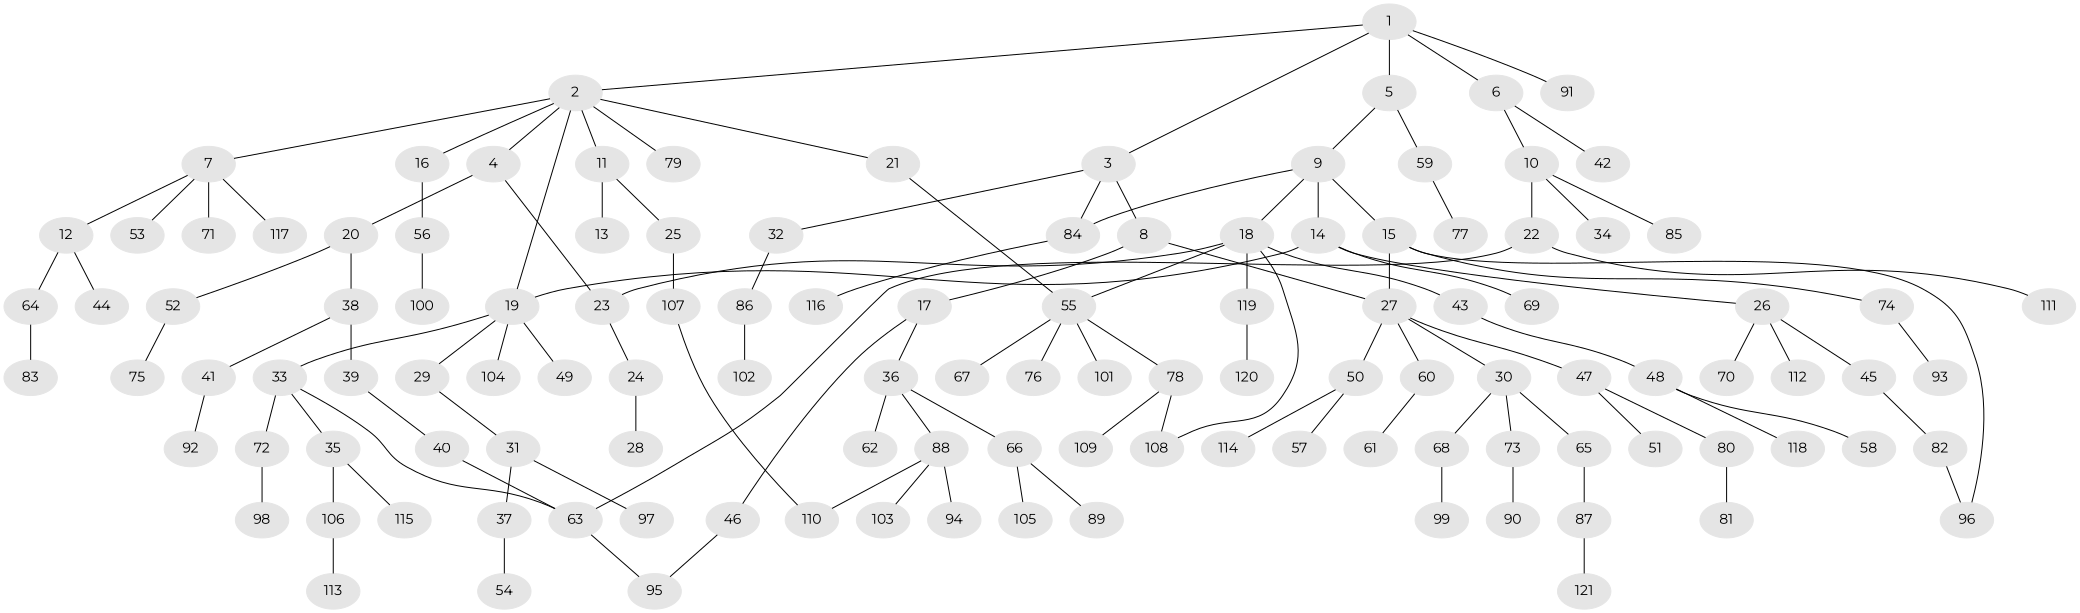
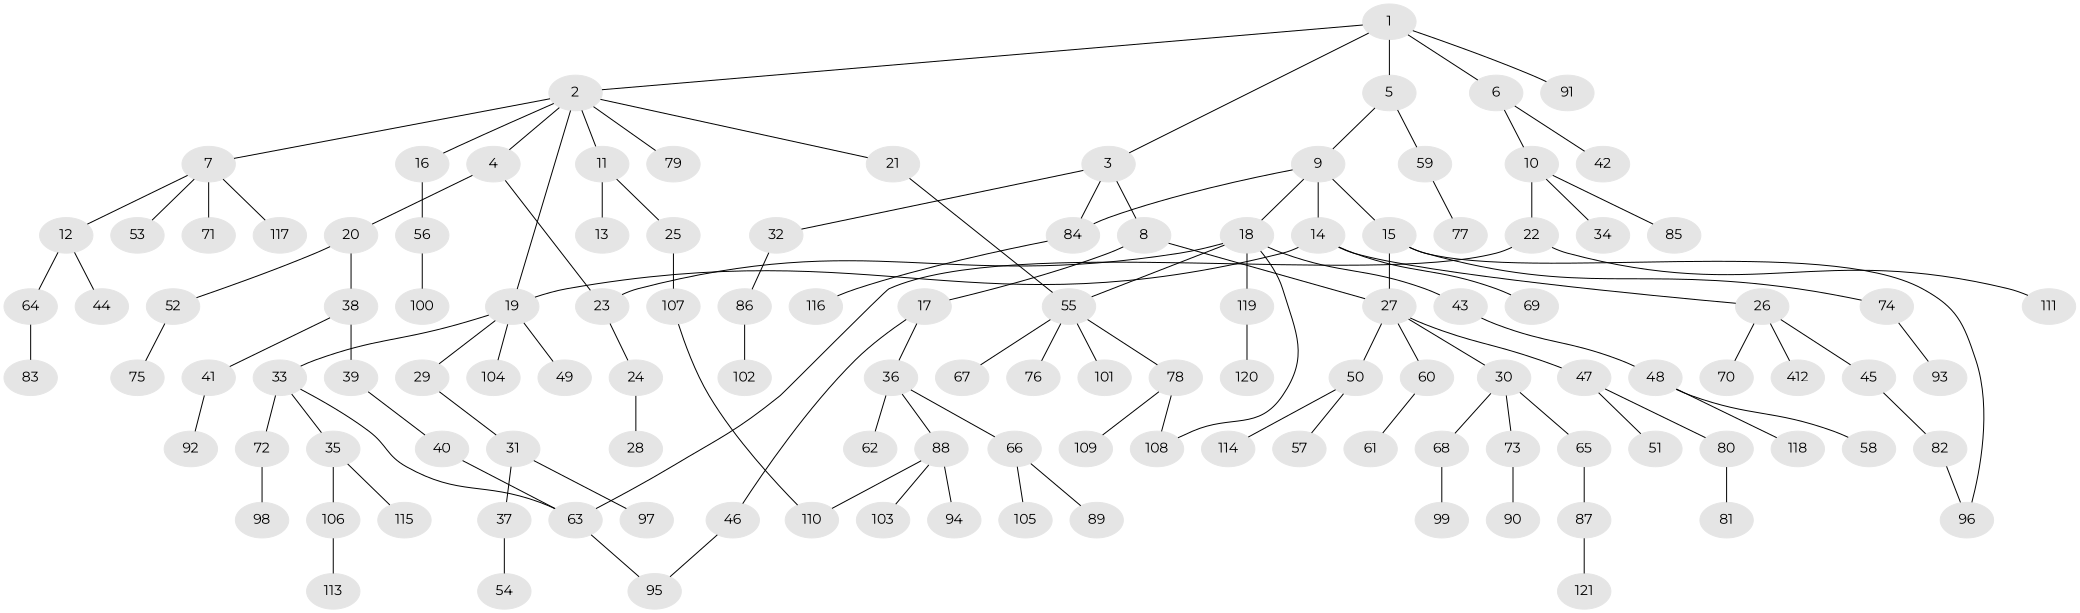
node "112": label "112" -> "412"
